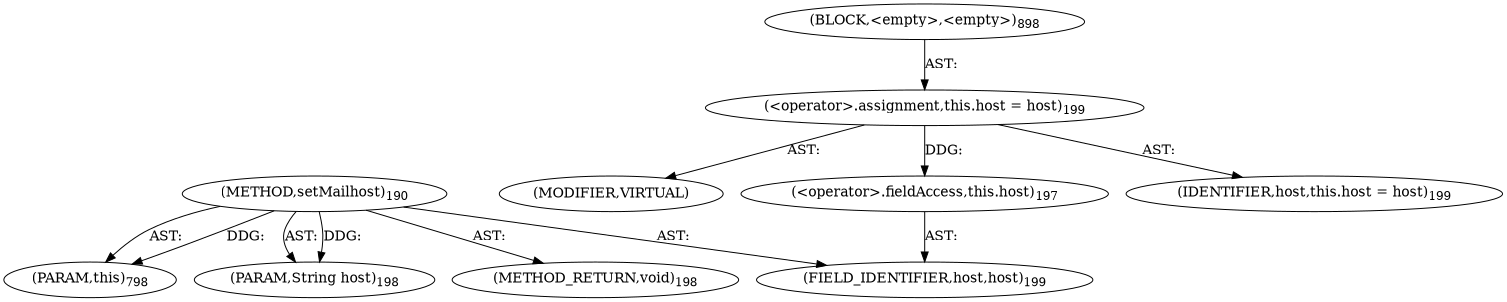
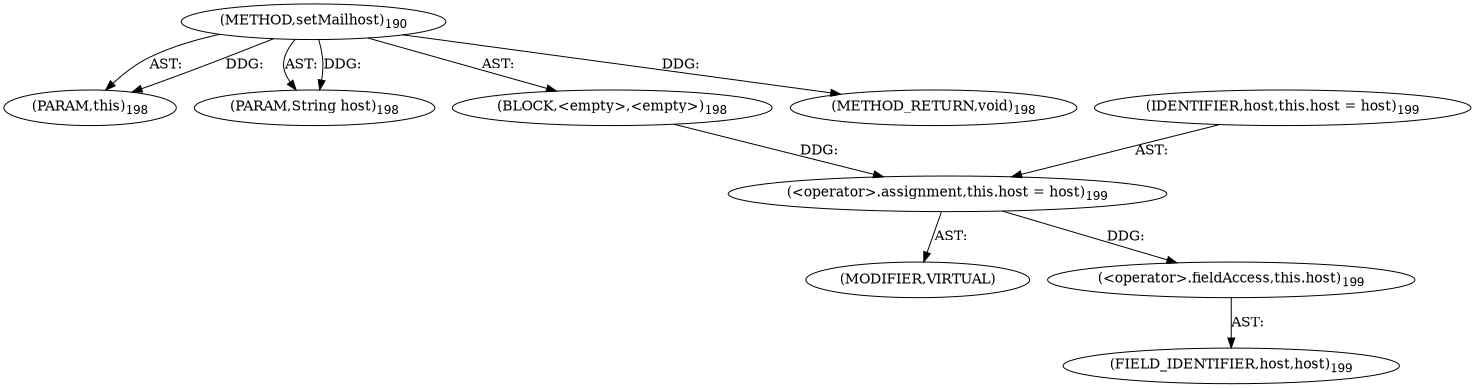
node "(BLOCK,<empty>,<empty>)": text "898" -> "198"
edge "(BLOCK,<empty>,<empty>)" -> "(<operator>.assignment,this.host = host)": label "AST: " -> "DDG: "
edge "(<operator>.assignment,this.host = host)" -> "(IDENTIFIER,host,this.host = host)": reversed
node "(<operator>.fieldAccess,this.host)": text "197" -> "199"
edge "(METHOD,setMailhost)" -> "(FIELD_IDENTIFIER,host,host)": now "(METHOD,setMailhost)" -> "(BLOCK,<empty>,<empty>)"
edge "(METHOD,setMailhost)" -> "(METHOD_RETURN,void)": label "AST: " -> "DDG: "
node "(PARAM,this)": text "798" -> "198"
